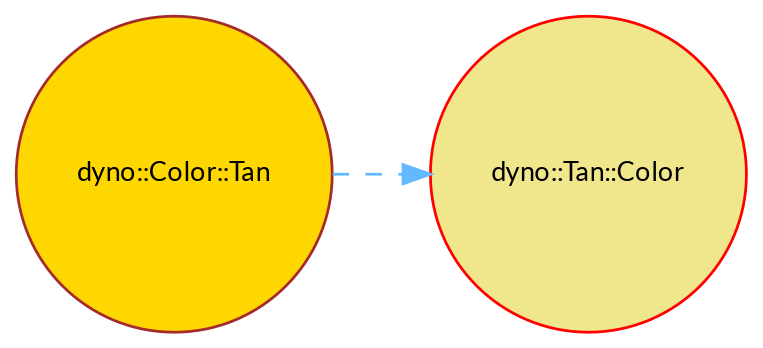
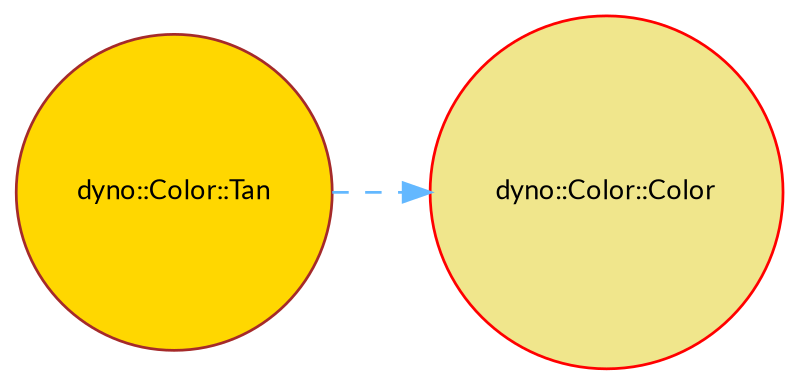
node "dyno::Tan::Color": label "dyno::Tan::Color" -> "dyno::Color::Color"
